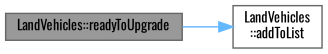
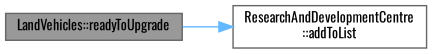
node "LandVehicles ::addToList": label "LandVehicles ::addToList" -> "ResearchAndDevelopmentCentre ::addToList"
